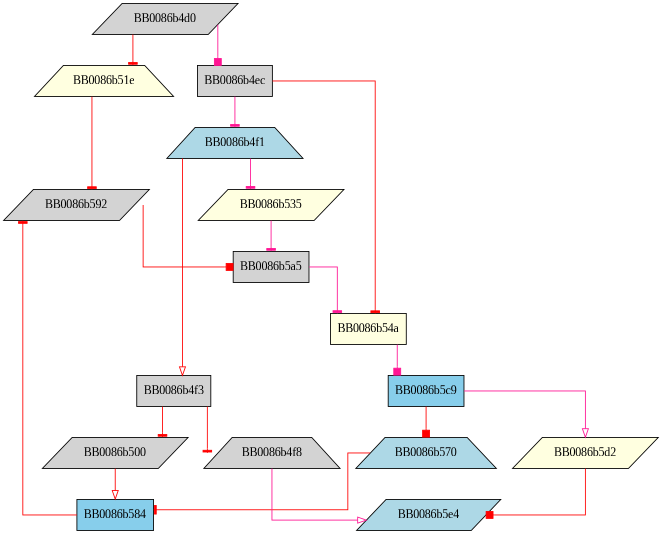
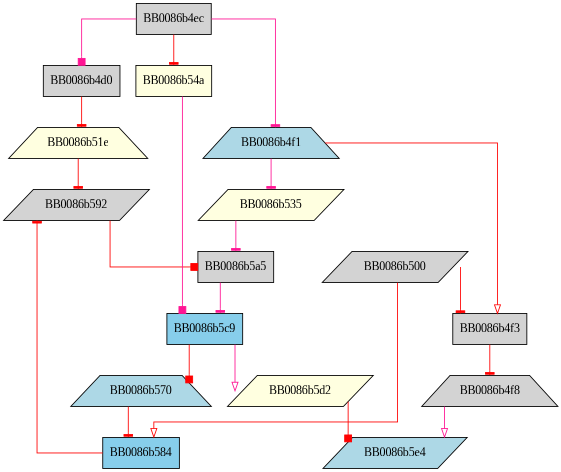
node "BB0086b4d0": shape parallelogram -> box
edge "BB0086b4d0" -> "BB0086b4ec": reversed
edge "BB0086b5a5" -> "BB0086b54a": now "BB0086b5a5" -> "BB0086b5c9"
edge "BB0086b4f3" -> "BB0086b500": reversed
